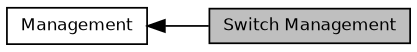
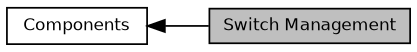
node "Management": label "Management" -> "Components"
